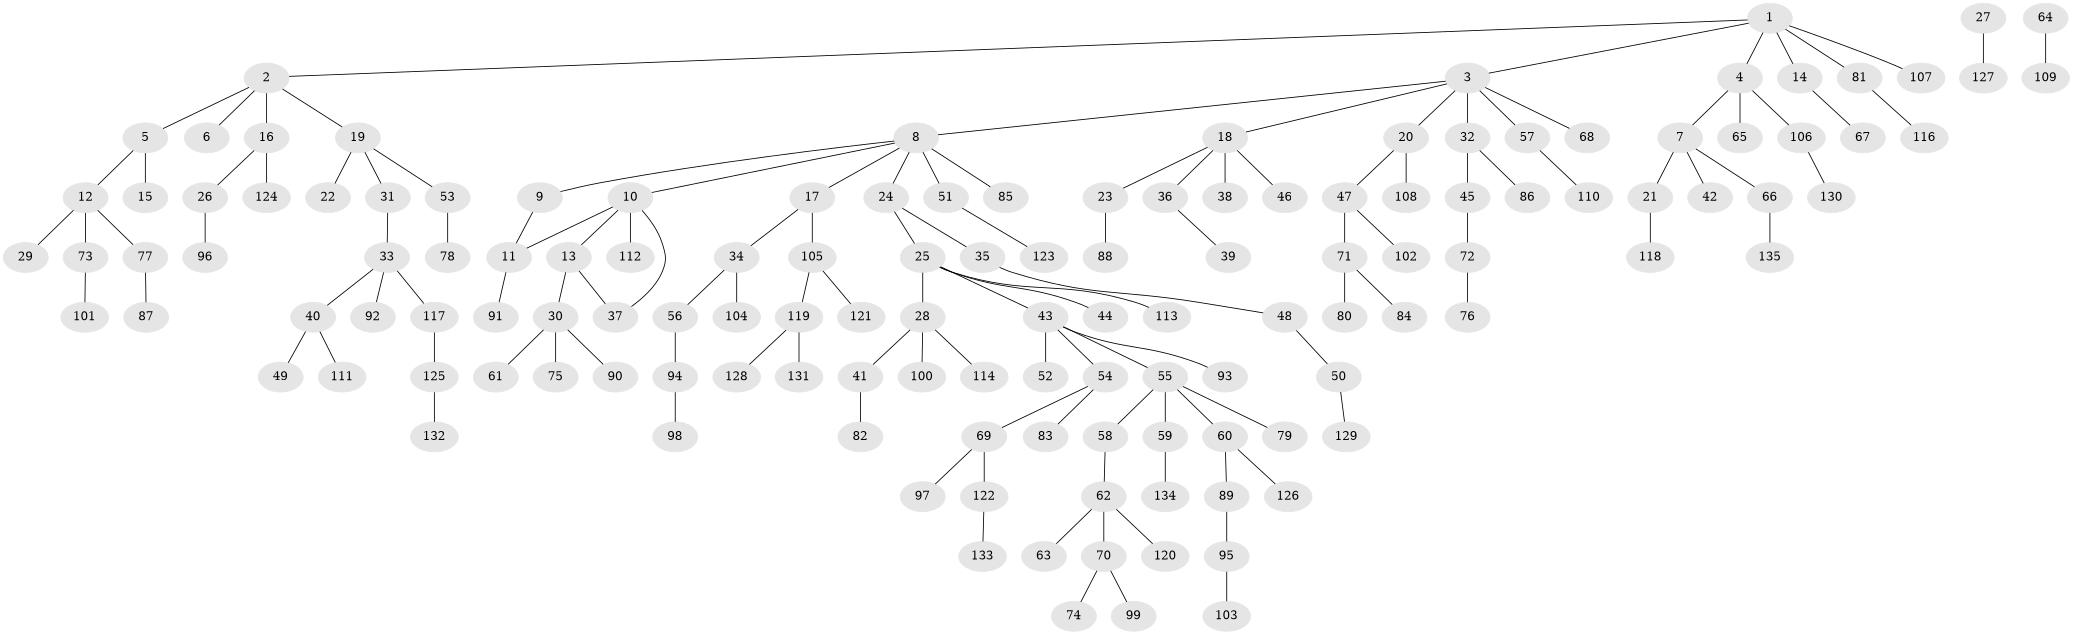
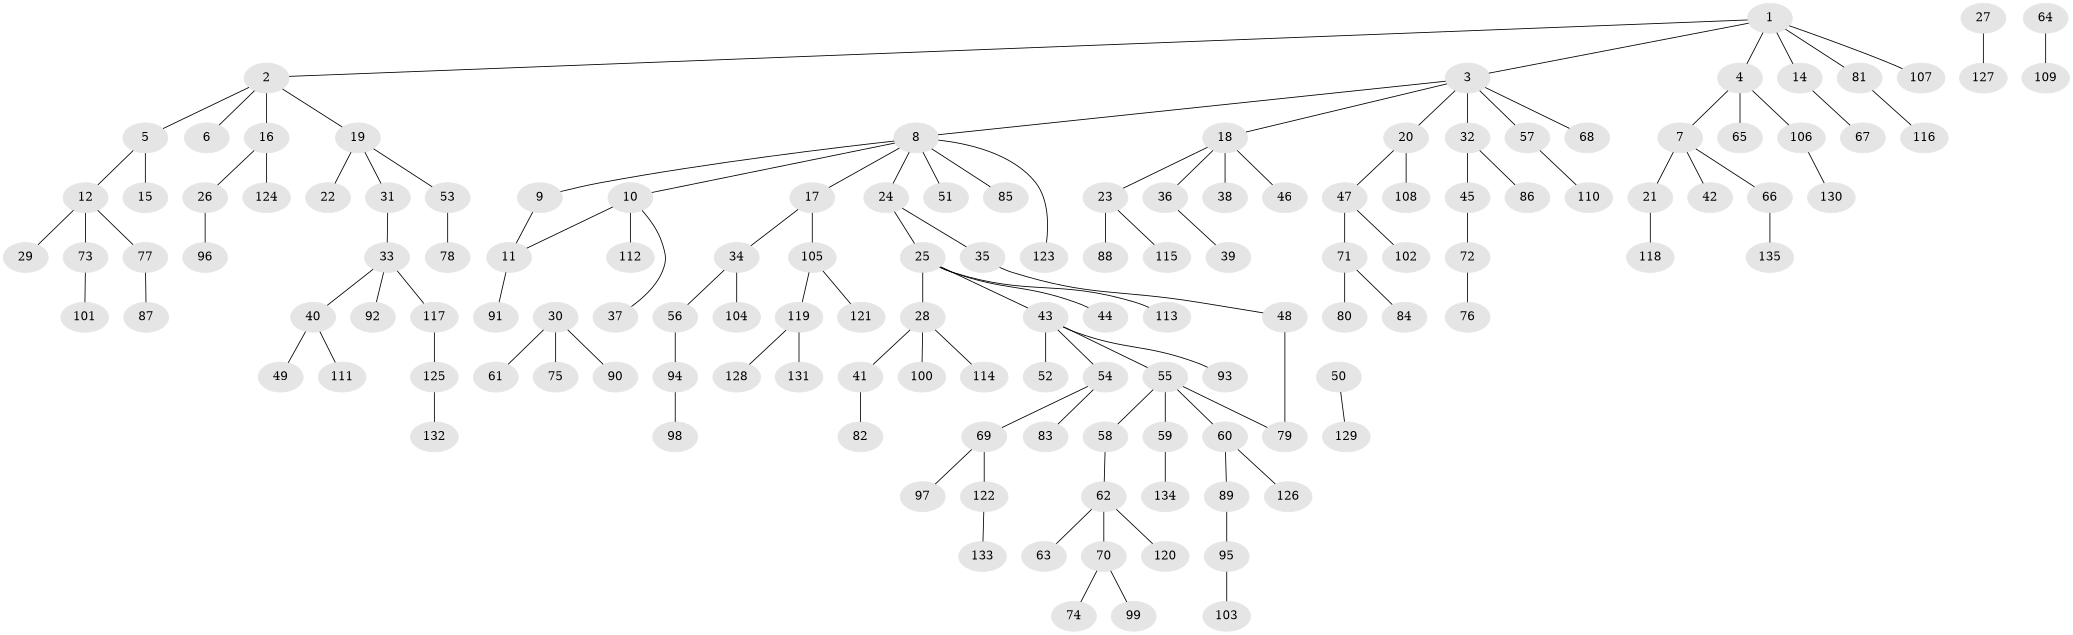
edge "51" -- "123": now "8" -- "123"
node "13": removed
node "115": added
edge "48" -- "50": now "48" -- "79"
